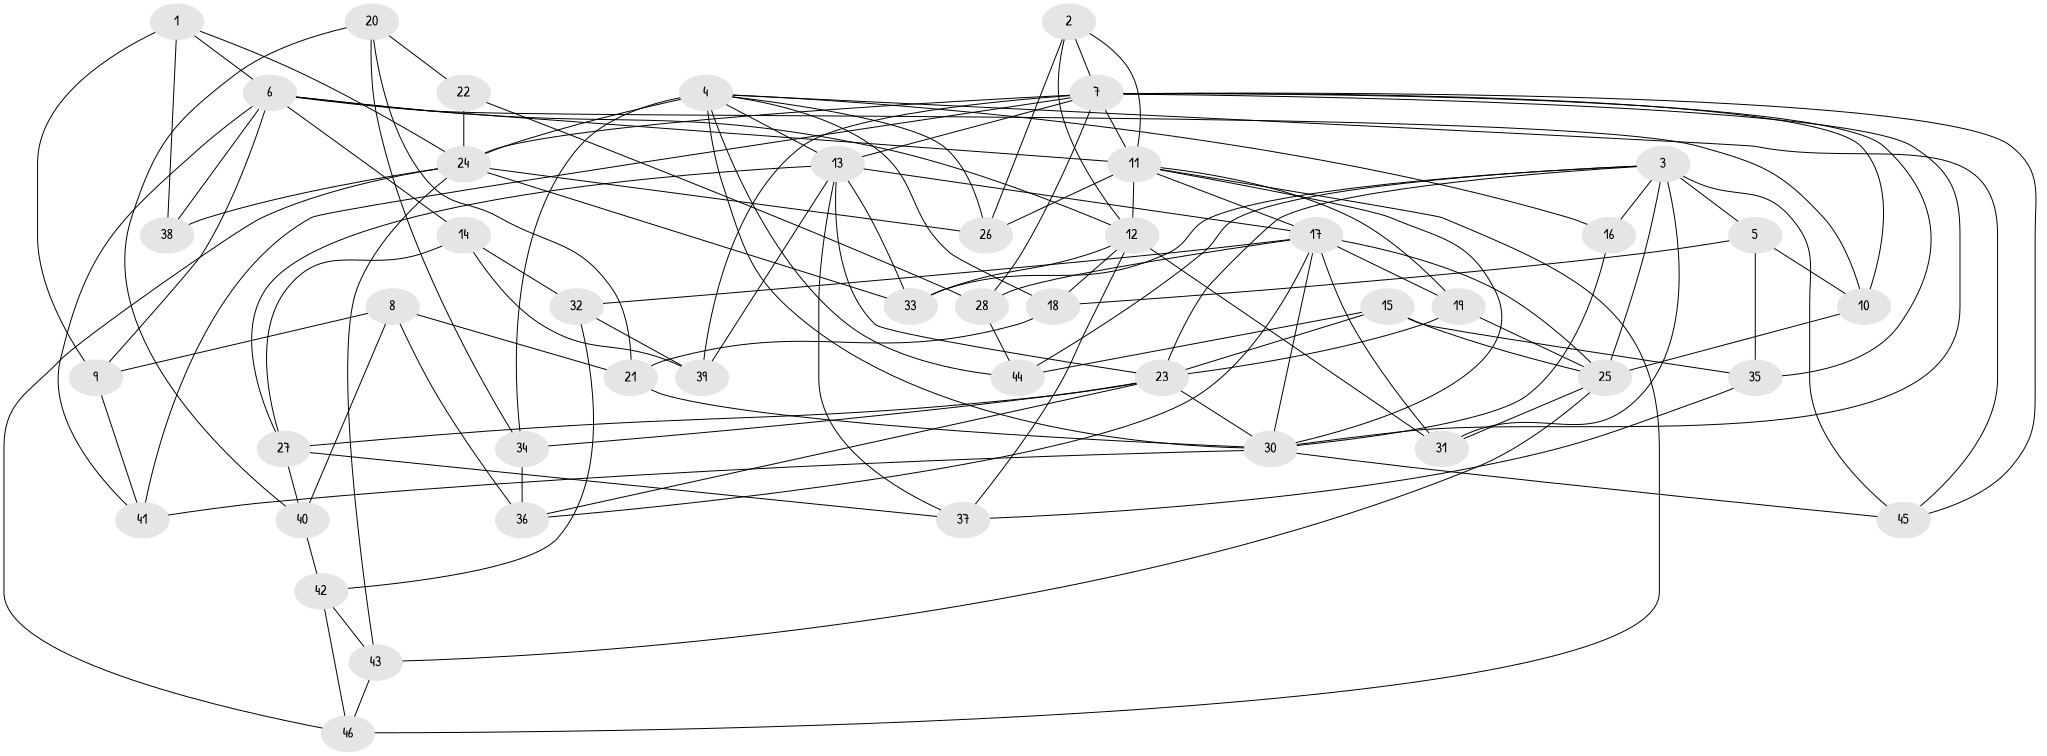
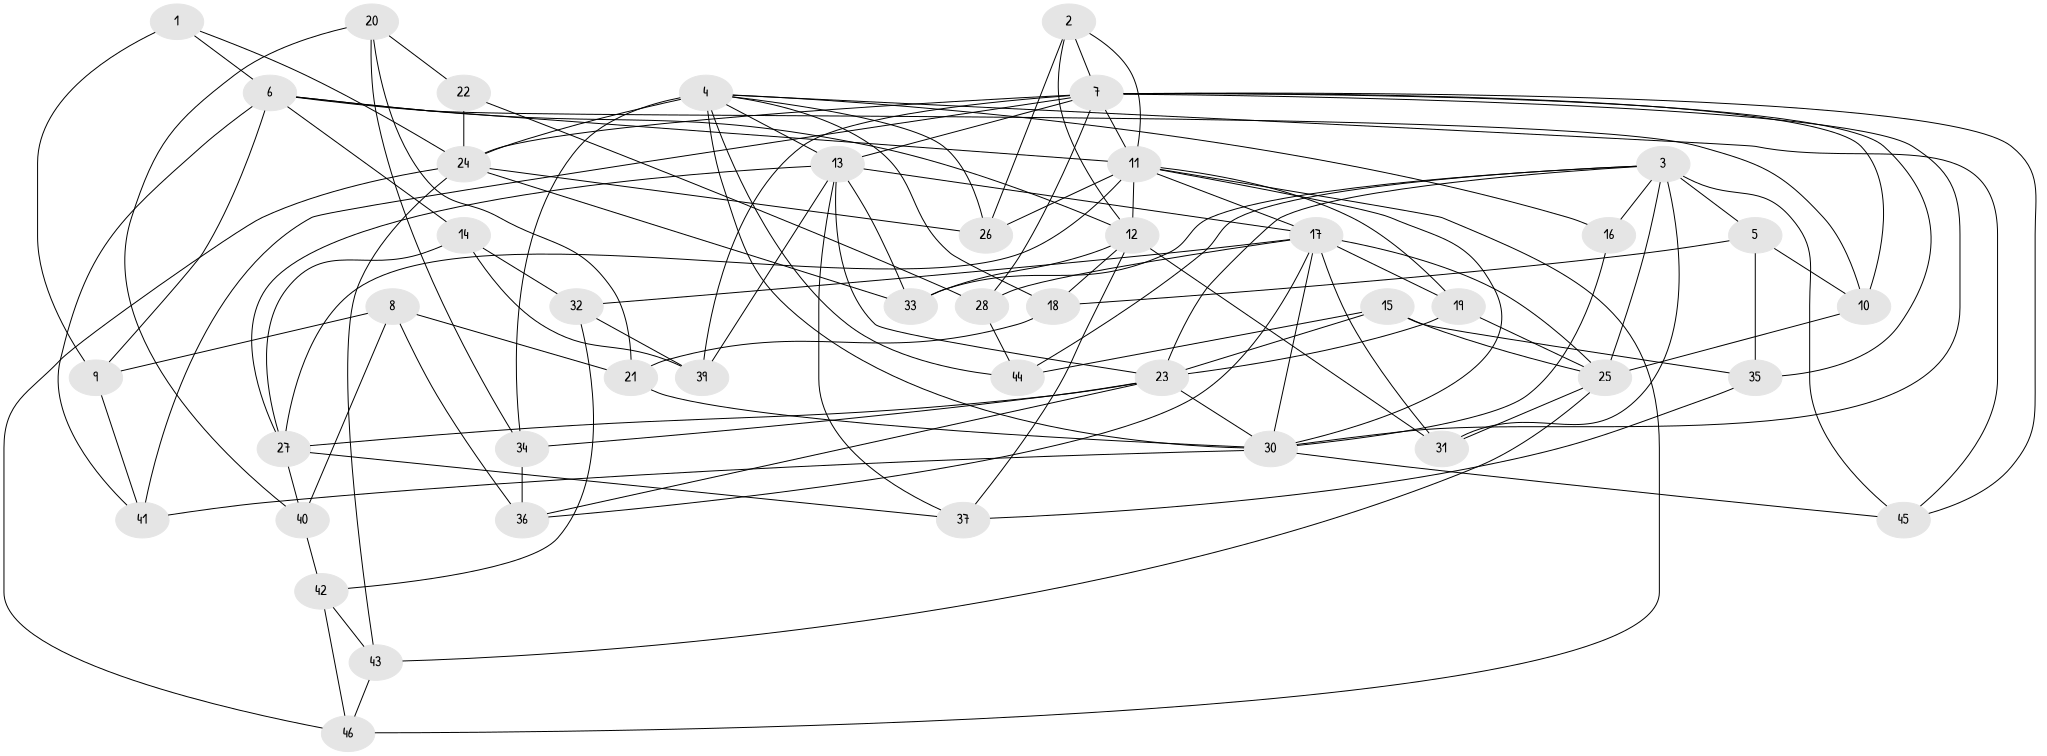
node "38": removed
edge "11" -- "27": added
